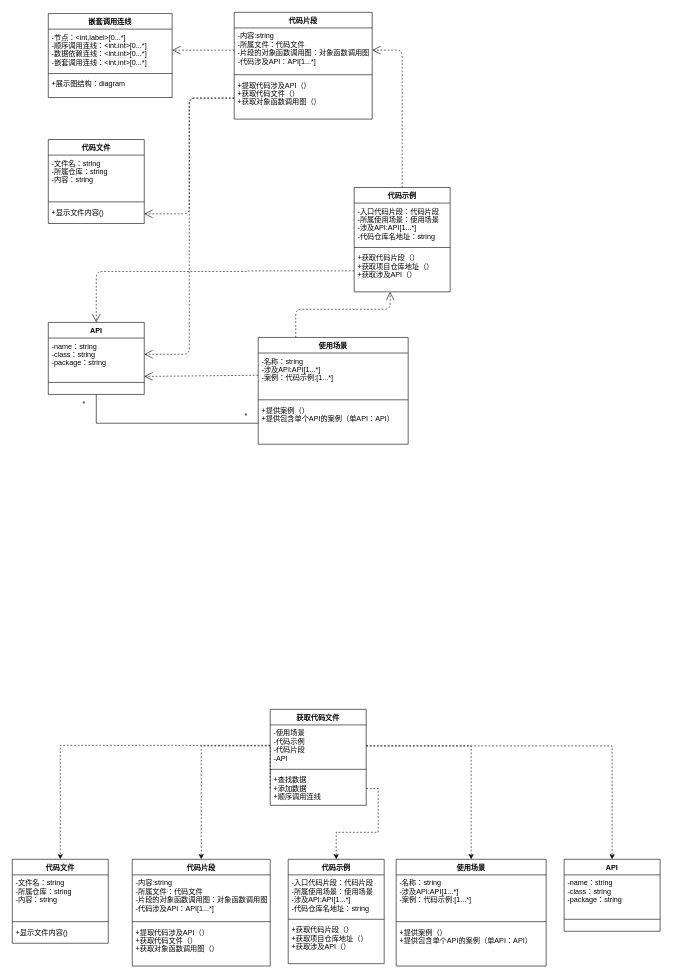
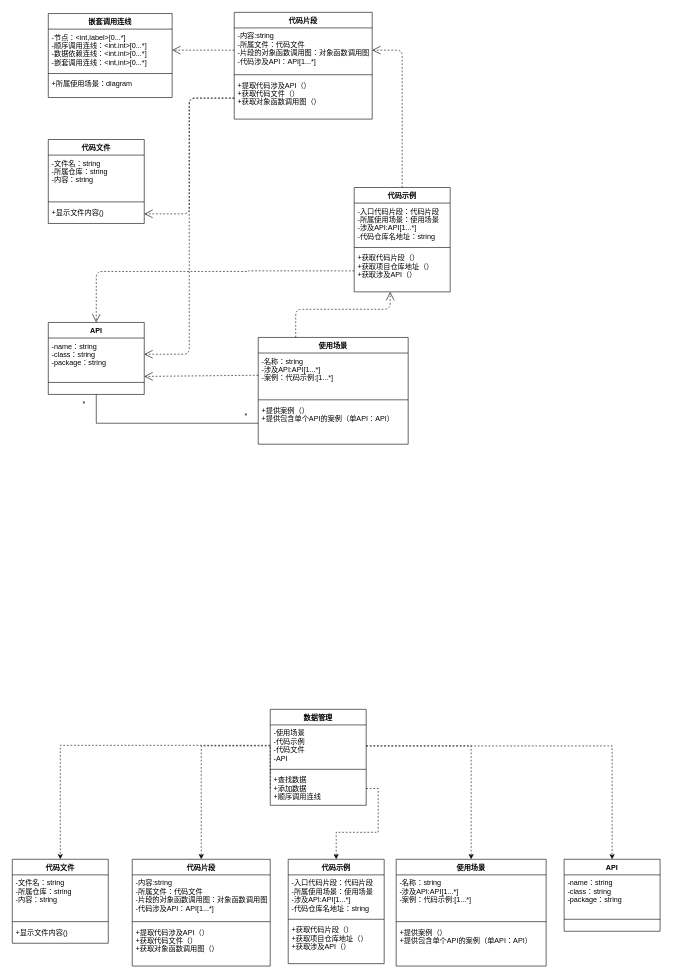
node "+展示图结构：diagram": label "+展示图结构：diagram" -> "+所属使用场景：diagram"
node "获取代码文件": label "获取代码文件" -> "数据管理"
node "-使用场景 -代码示例 -代码片段 -API": label "-使用场景 -代码示例 -代码片段 -API" -> "-使用场景 -代码示例 -代码文件 -API"
